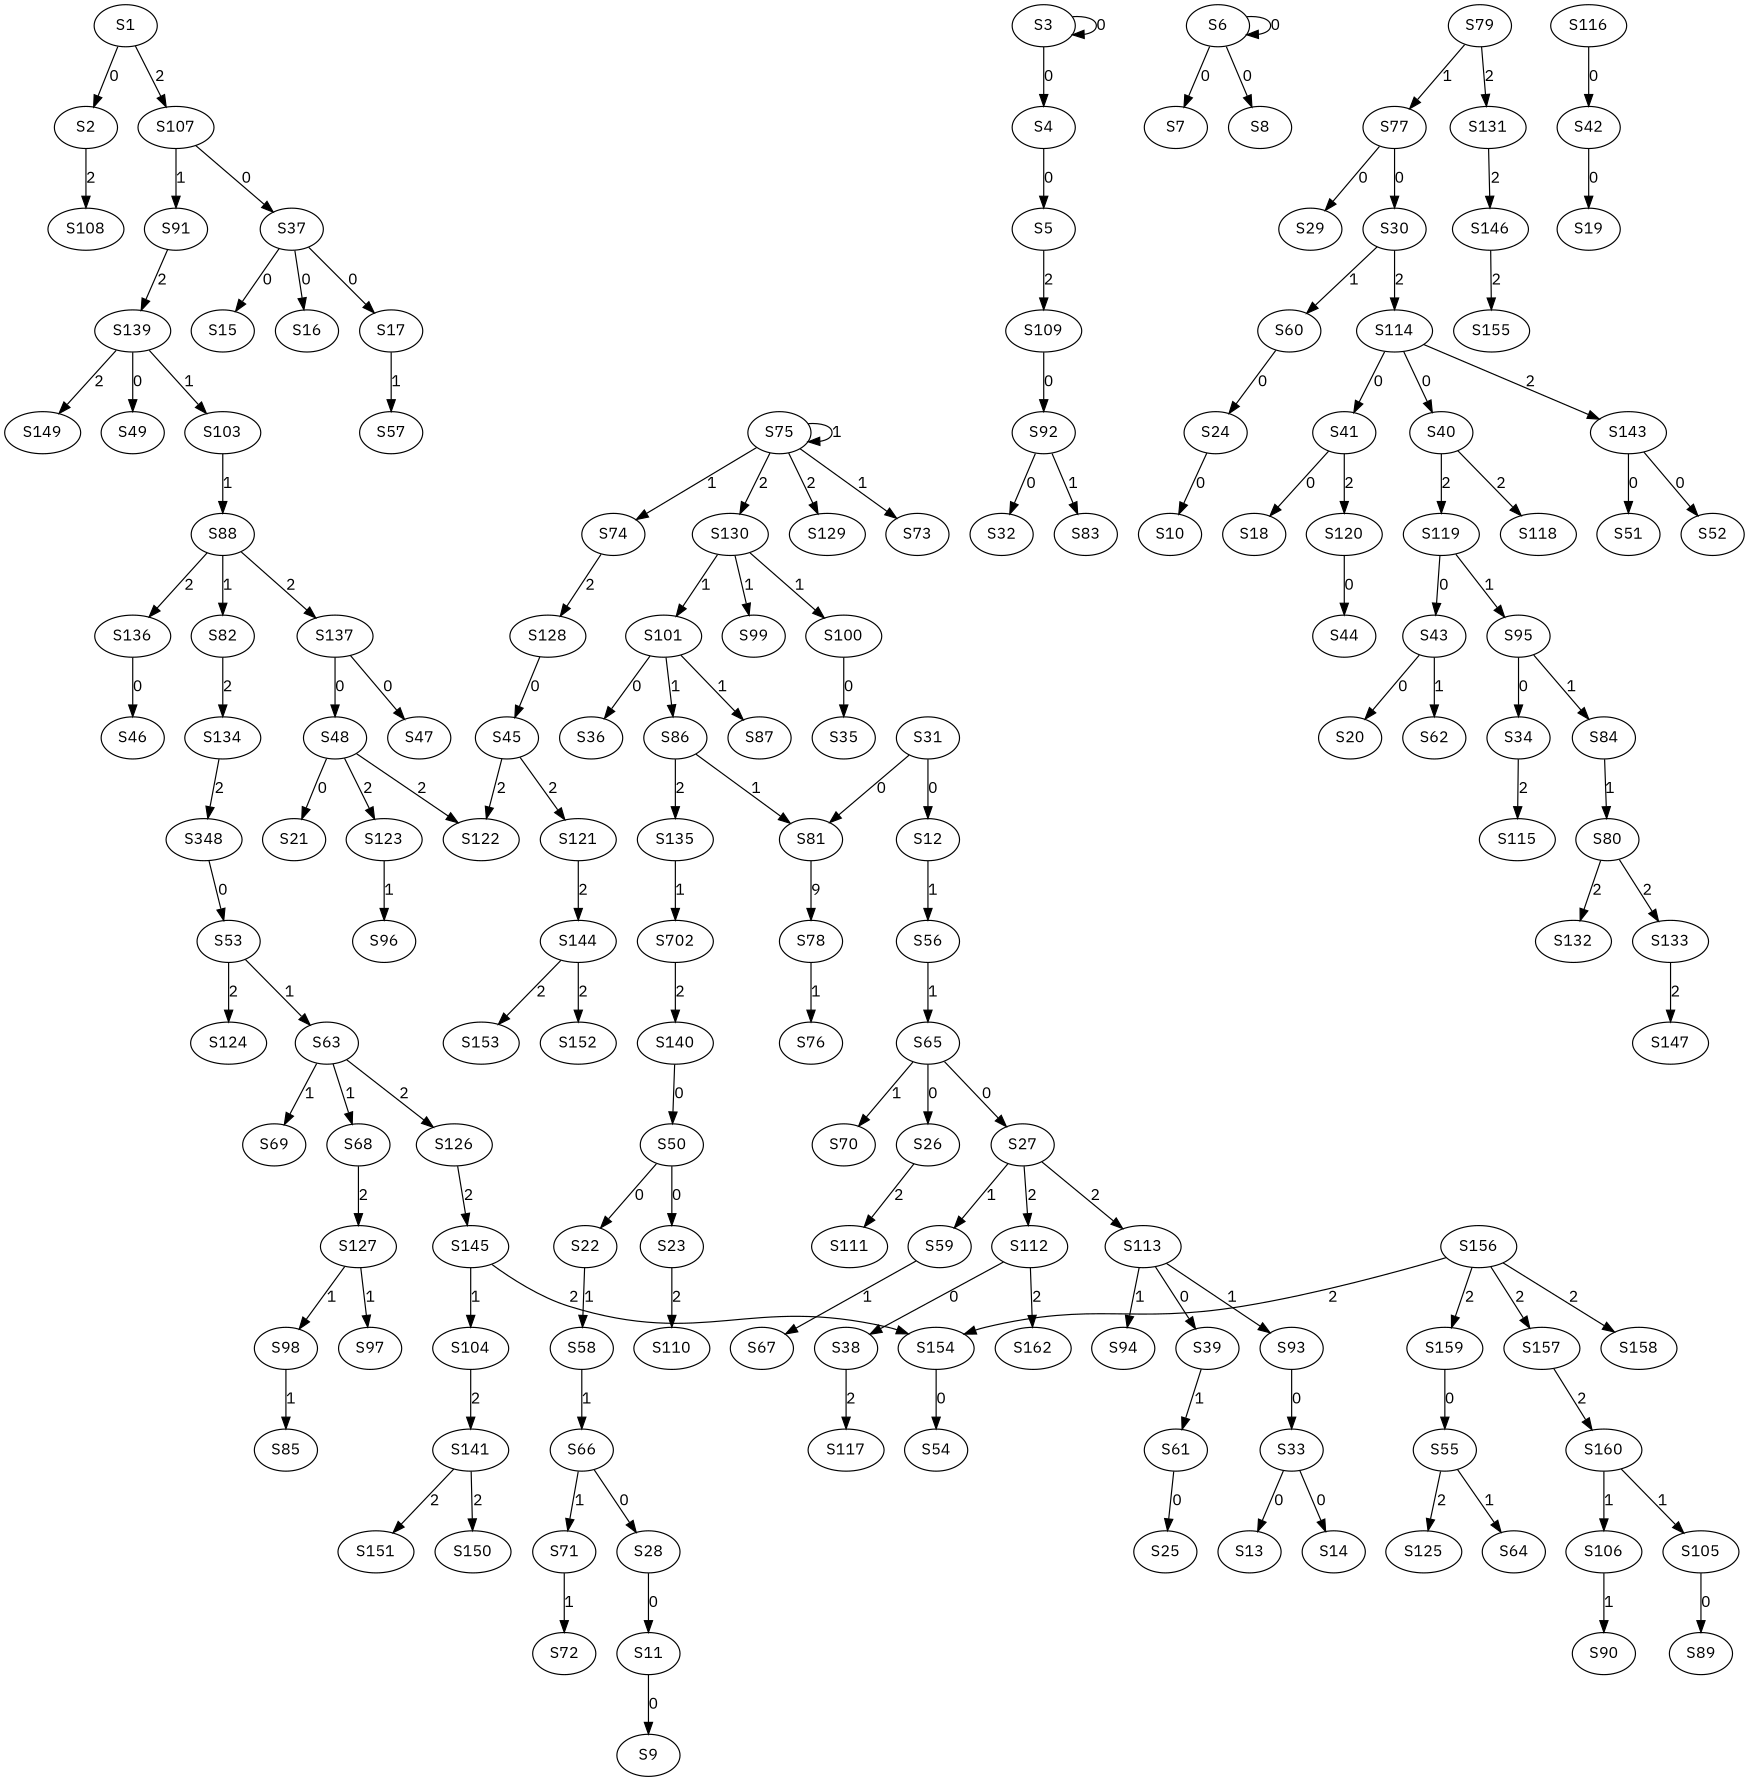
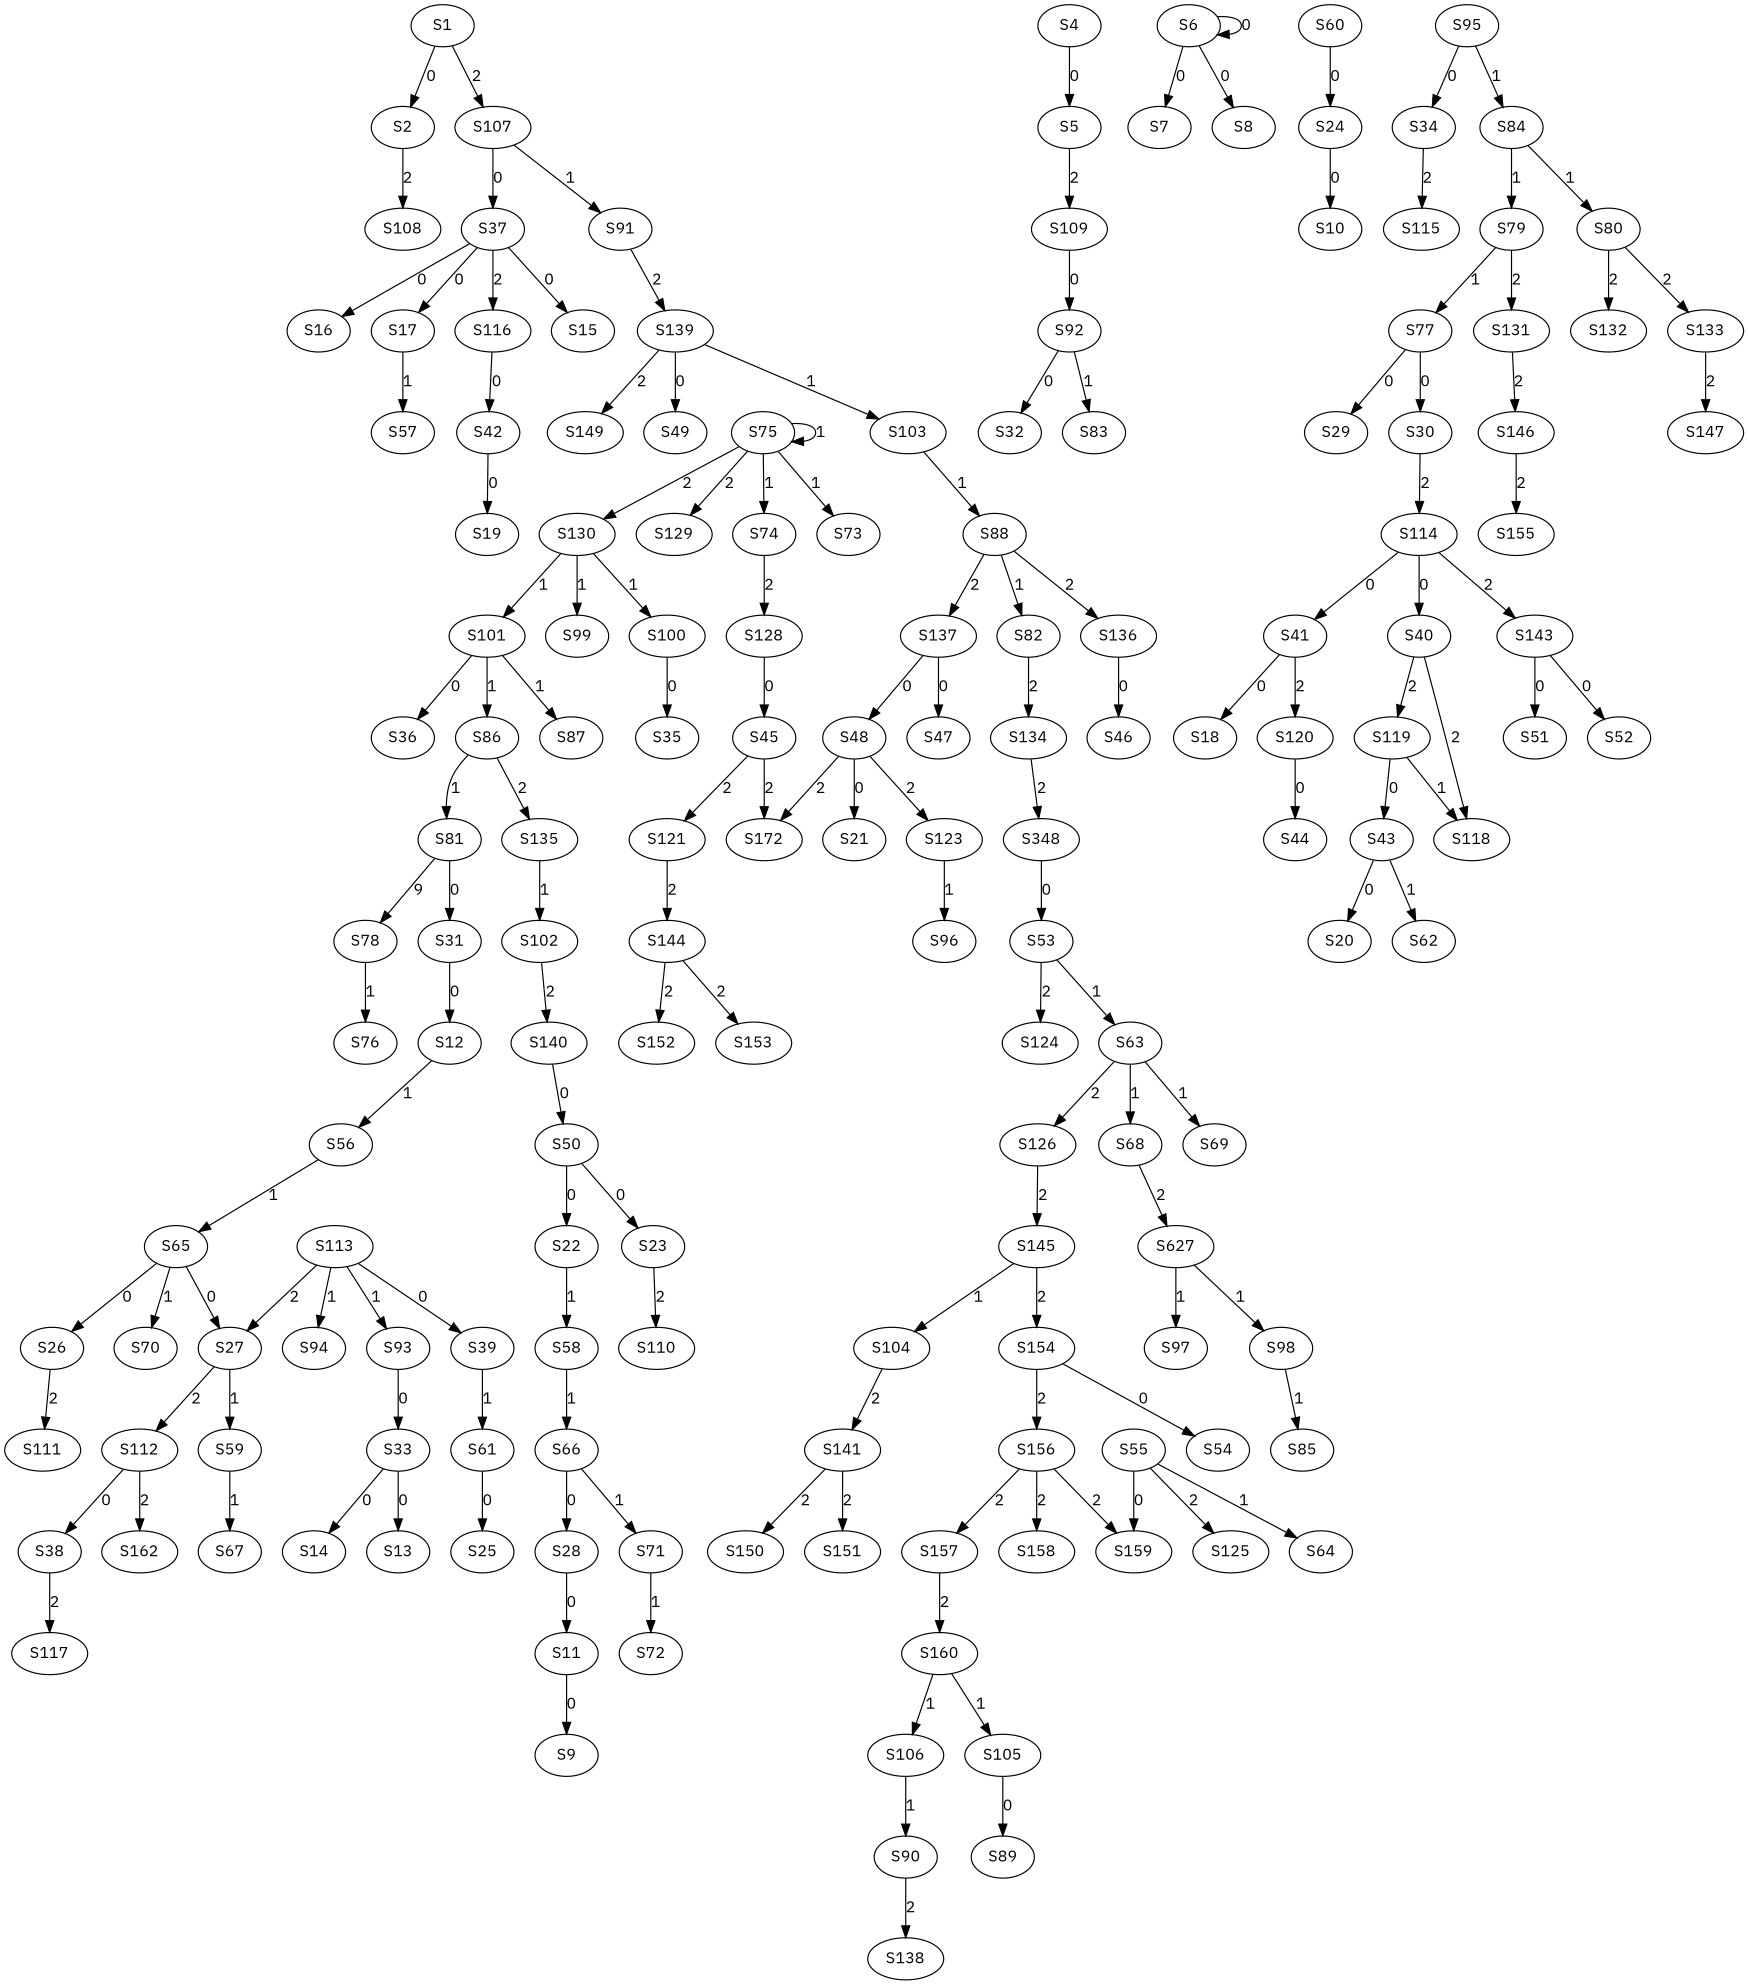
node "S3": removed
edge "S84" -> "S79": added, label "1"
edge "S37" -> "S116": added, label "2"
edge "S30" -> "S60": removed, label "1"
edge "S119" -> "S95": now "S119" -> "S118"
edge "S31" -> "S81": reversed
node "S122": label "S122" -> "S172"
node "S702": label "S702" -> "S102"
edge "S27" -> "S113": reversed
node "S127": label "S127" -> "S627"
edge "S156" -> "S154": reversed
edge "S159" -> "S55": reversed
node "S138": added
